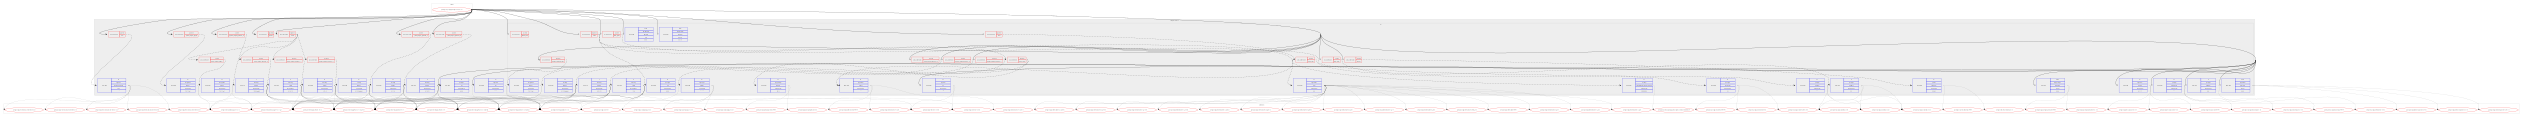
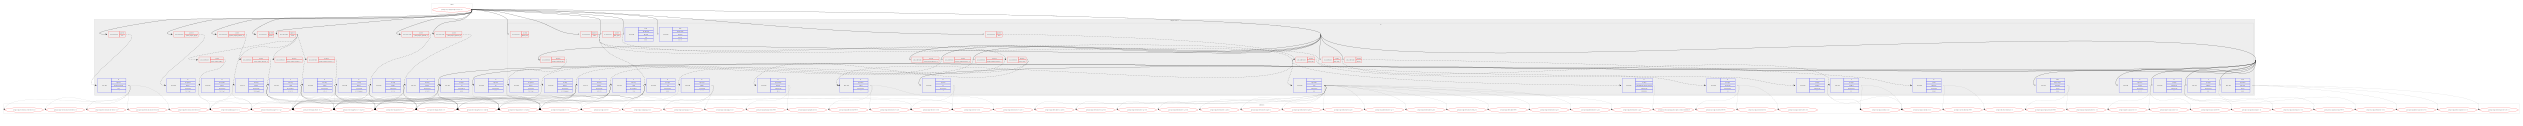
node "portage://sys-apps/sandbox-2.35": removed
